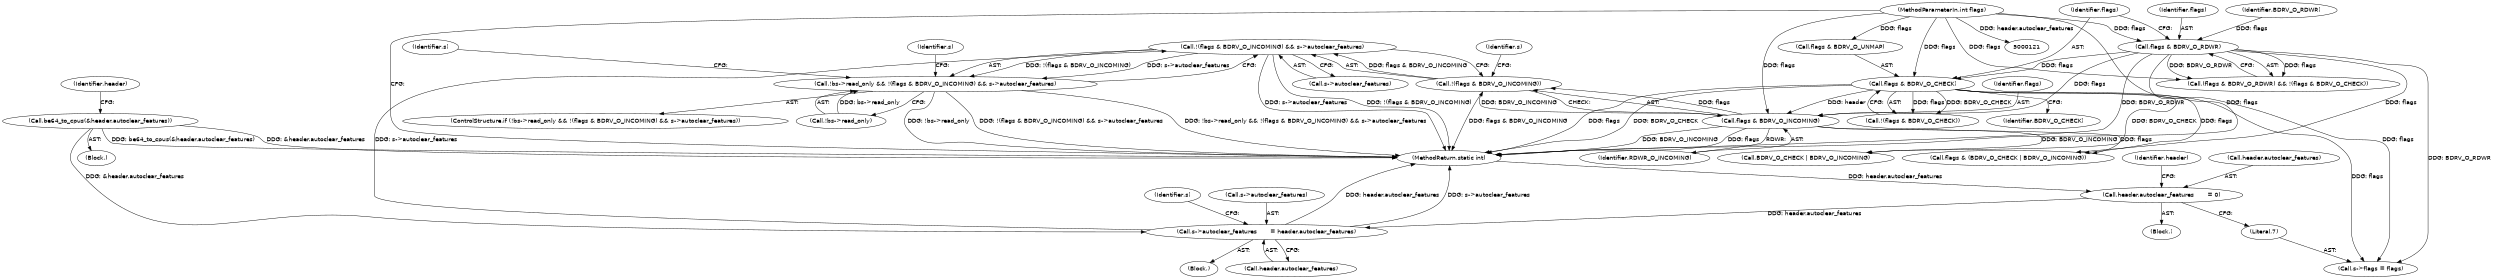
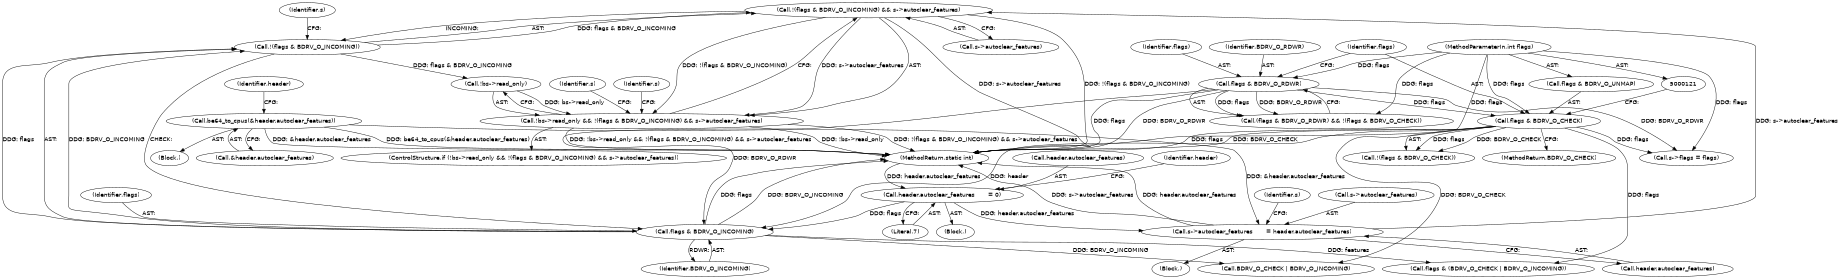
edge "(MethodParameterIn,int flags)" -> "(Call,flags & BDRV_O_INCOMING)": now "(Call,header.autoclear_features       = 0)" -> "(Call,flags & BDRV_O_INCOMING)"
edge "(MethodParameterIn,int flags)" -> "(Call,flags & BDRV_O_UNMAP)": label "DDG: flags" -> "AST: "
edge "(MethodParameterIn,int flags)" -> "5000121": label "DDG: header.autoclear_features" -> "AST: "
edge "(Identifier,BDRV_O_RDWR)" -> "(Call,flags & BDRV_O_RDWR)": label "DDG: flags" -> "AST: "
edge "(Call,!(flags & BDRV_O_INCOMING) && s->autoclear_features)" -> "(Call,!(flags & BDRV_O_INCOMING))": label "CFG: " -> "INCOMING: "
edge "(MethodParameterIn,int flags)" -> "(MethodReturn,static int)": label "CFG: " -> "DDG: flags"
edge "(Call,flags & BDRV_O_RDWR)" -> "(Call,flags & BDRV_O_INCOMING)": label "DDG: flags" -> "DDG: BDRV_O_RDWR"
edge "(Call,!(flags & BDRV_O_CHECK))" -> "(Call,flags & BDRV_O_CHECK)": now "5000121" -> "(Call,flags & BDRV_O_CHECK)"
edge "(Call,flags & BDRV_O_RDWR)" -> "(Call,flags & (BDRV_O_CHECK | BDRV_O_INCOMING))": removed, label "DDG: flags"
edge "(Call,!(flags & BDRV_O_INCOMING))" -> "(MethodReturn,static int)": now "(Call,!(flags & BDRV_O_INCOMING))" -> "(Call,!bs->read_only)"
node "(Identifier,BDRV_O_CHECK)": label "(Identifier,BDRV_O_CHECK)" -> "(MethodReturn,BDRV_O_CHECK)"
edge "(Call,flags & BDRV_O_INCOMING)" -> "(Call,flags & (BDRV_O_CHECK | BDRV_O_INCOMING))": label "DDG: flags" -> "DDG: features"
node "(Call,&header.autoclear_features)": added
node "(Identifier,RDWR_O_INCOMING)": label "(Identifier,RDWR_O_INCOMING)" -> "(Identifier,BDRV_O_INCOMING)"
edge "(Literal,7)" -> "(Call,s->flags = flags)": now "(Literal,7)" -> "(Call,header.autoclear_features       = 0)"
